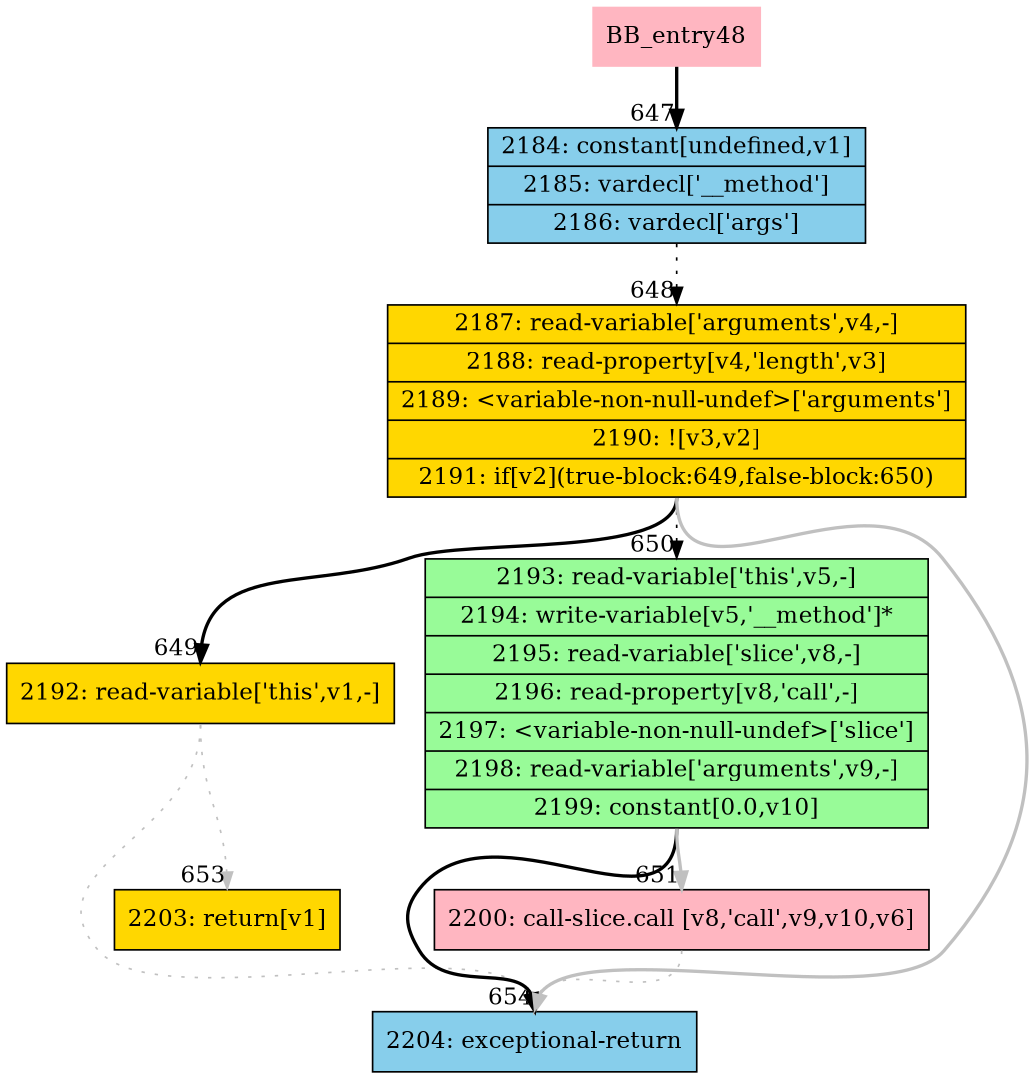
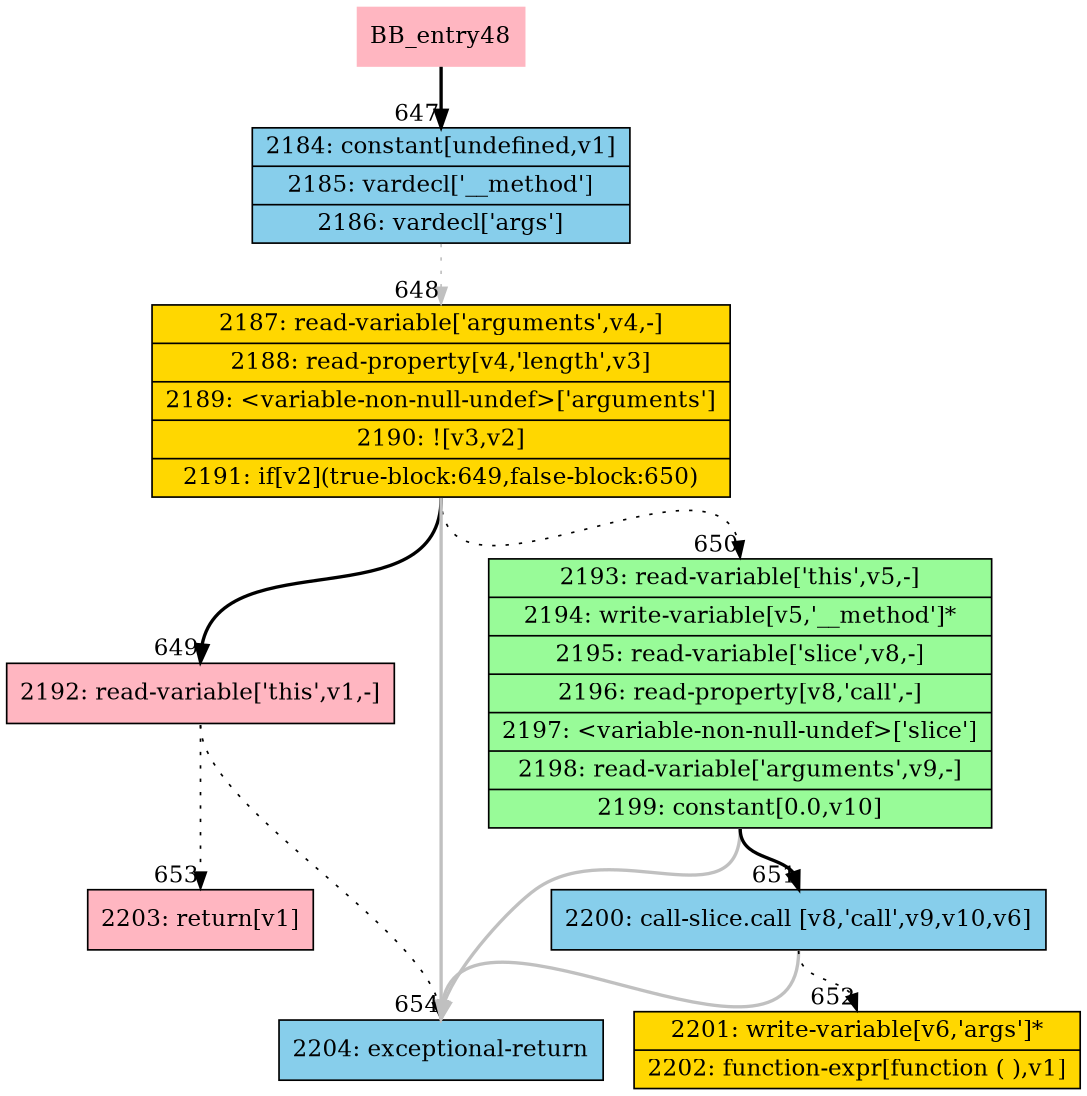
edge "2184: constant[undefined,v1]" -> "2187: read-variable['arguments',v4,-]": color black -> gray
node "2192: read-variable['this',v1,-]": fillcolor gold -> lightpink
edge "2192: read-variable['this',v1,-]" -> "2203: return[v1]": color gray -> black
edge "2193: read-variable['this',v5,-]" -> "2200: call-slice.call [v8,'call',v9,v10,v6]": color gray -> black
edge "2193: read-variable['this',v5,-]" -> "2204: exceptional-return": color black -> gray
node "2203: return[v1]": fillcolor gold -> lightpink
node "2200: call-slice.call [v8,'call',v9,v10,v6]": fillcolor lightpink -> skyblue
edge "2192: read-variable['this',v1,-]" -> "2204: exceptional-return": color gray -> black
edge "2200: call-slice.call [v8,'call',v9,v10,v6]" -> "2204: exceptional-return": style dotted -> bold
node "2201: write-variable[v6,'args']*": added
